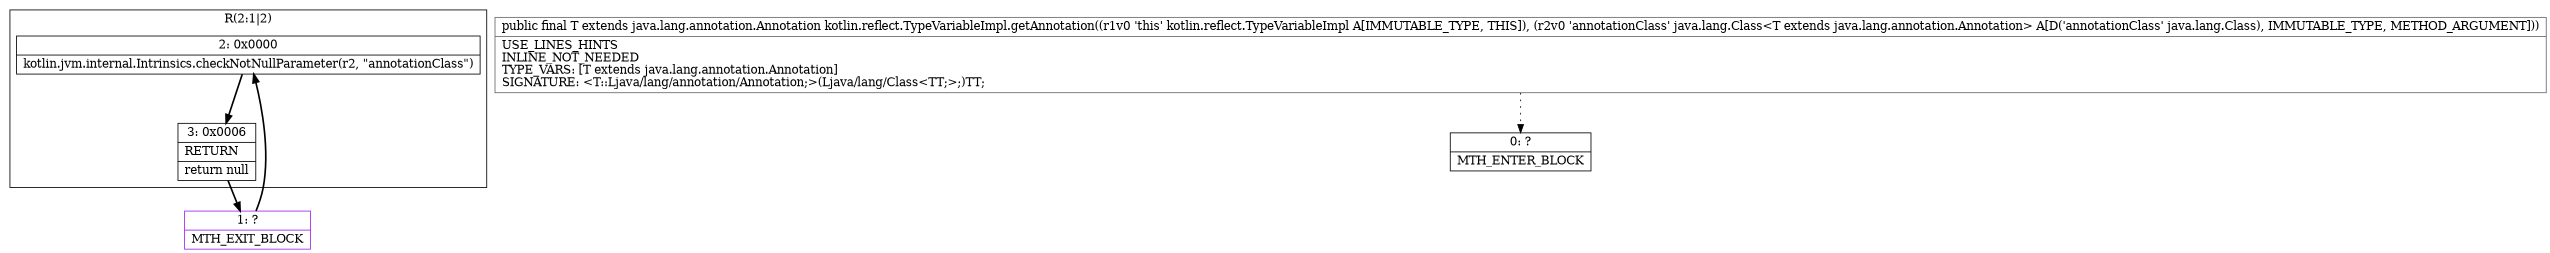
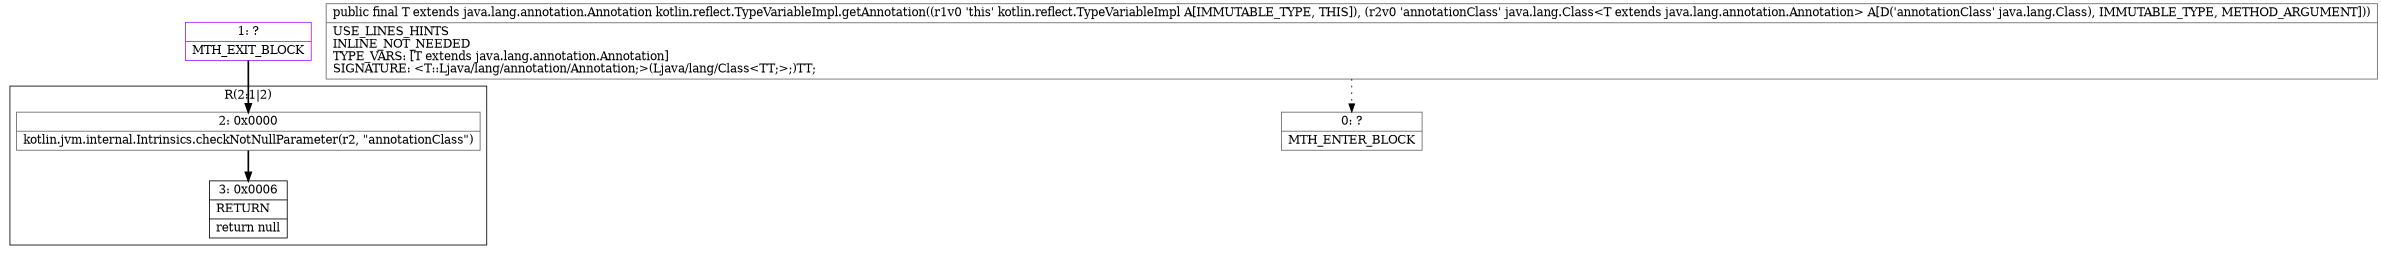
node "2: 0x0000": color black -> gray40
node "0: ?": color black -> gray40
edge "3: 0x0006" -> "1: ?": removed
